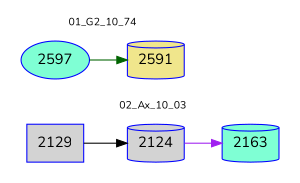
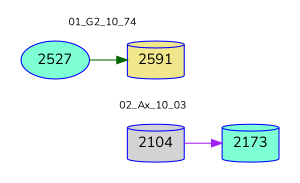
node "2597": label "2597" -> "2527"
node "2129": removed
node "2124": label "2124" -> "2104"
node "2163": label "2163" -> "2173"
